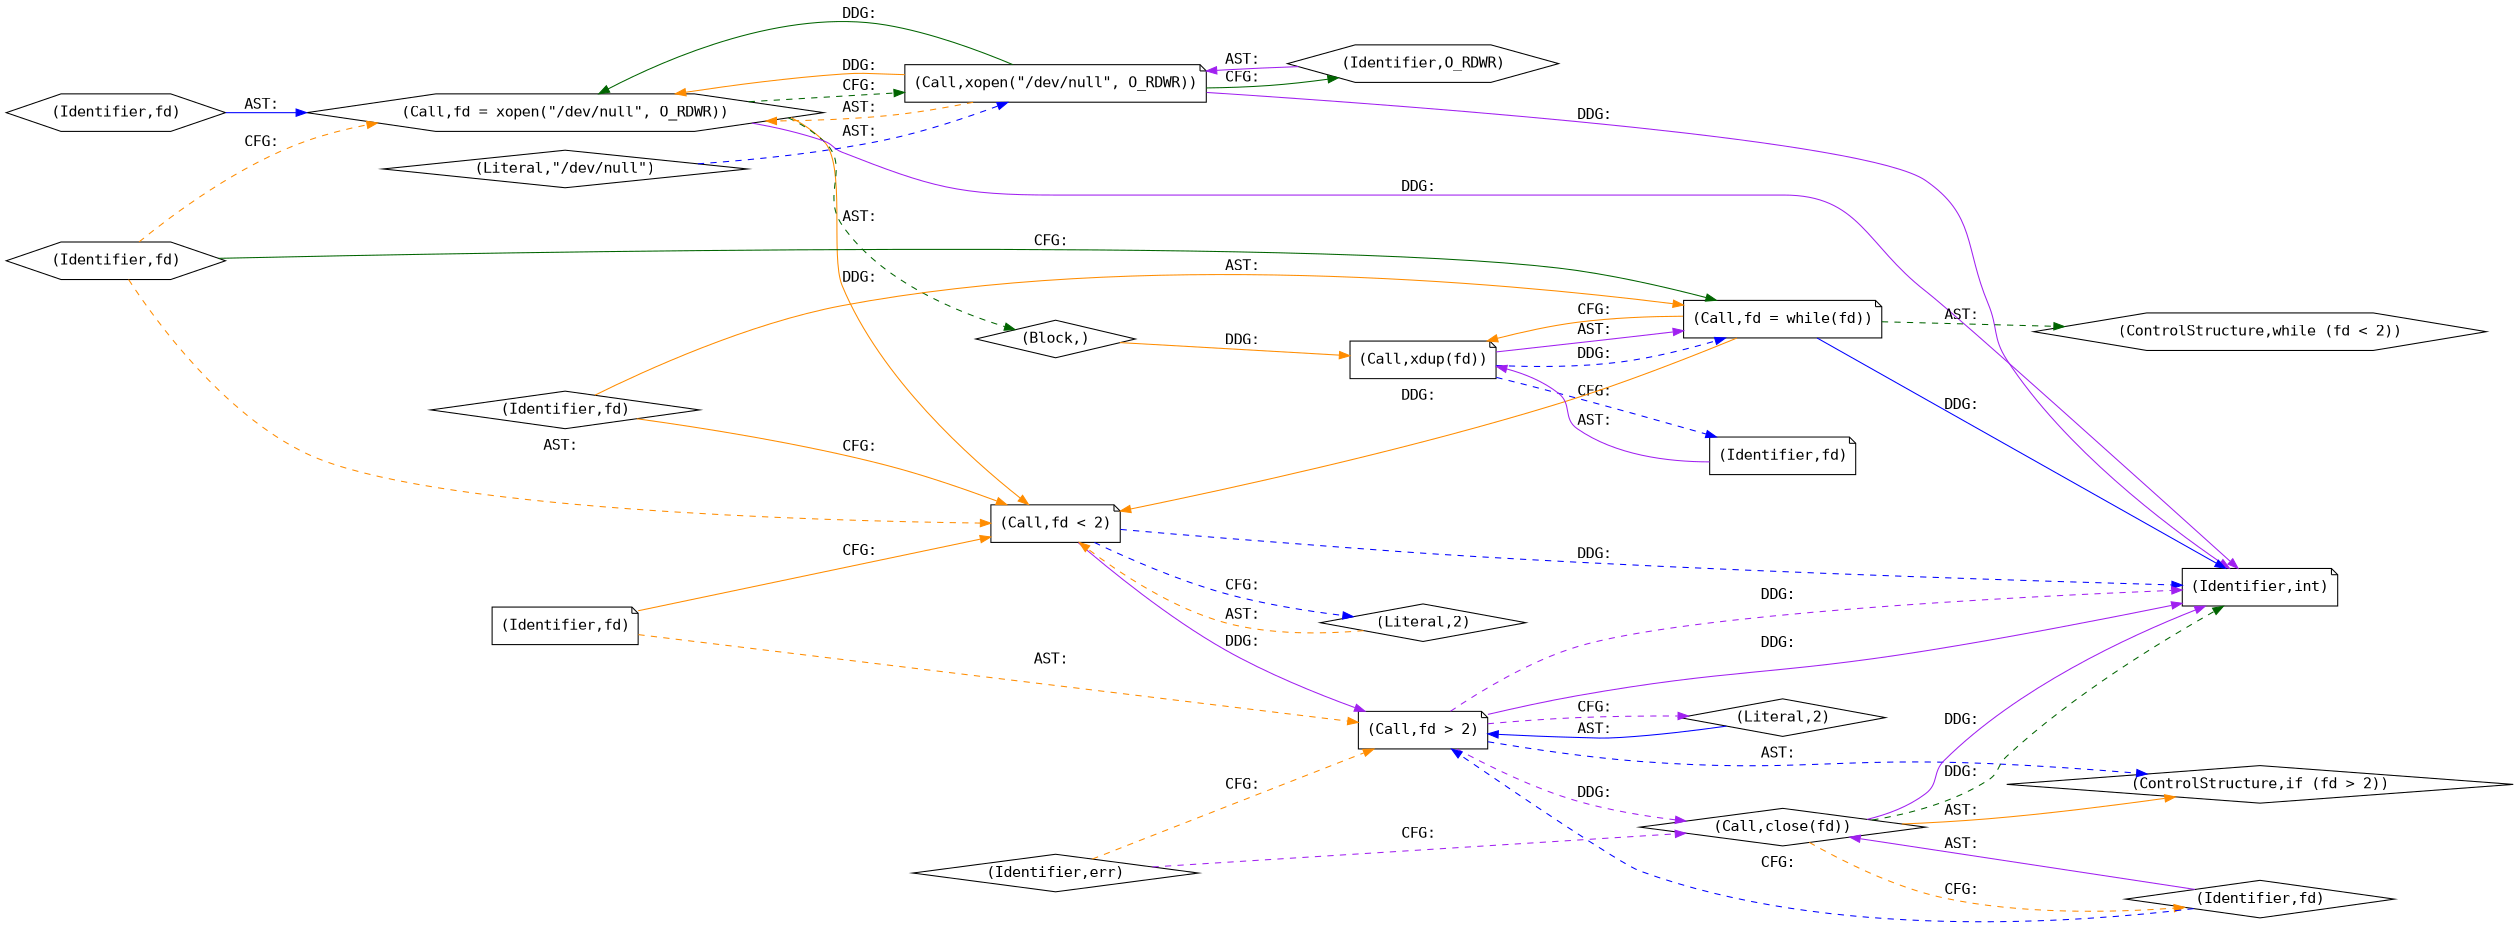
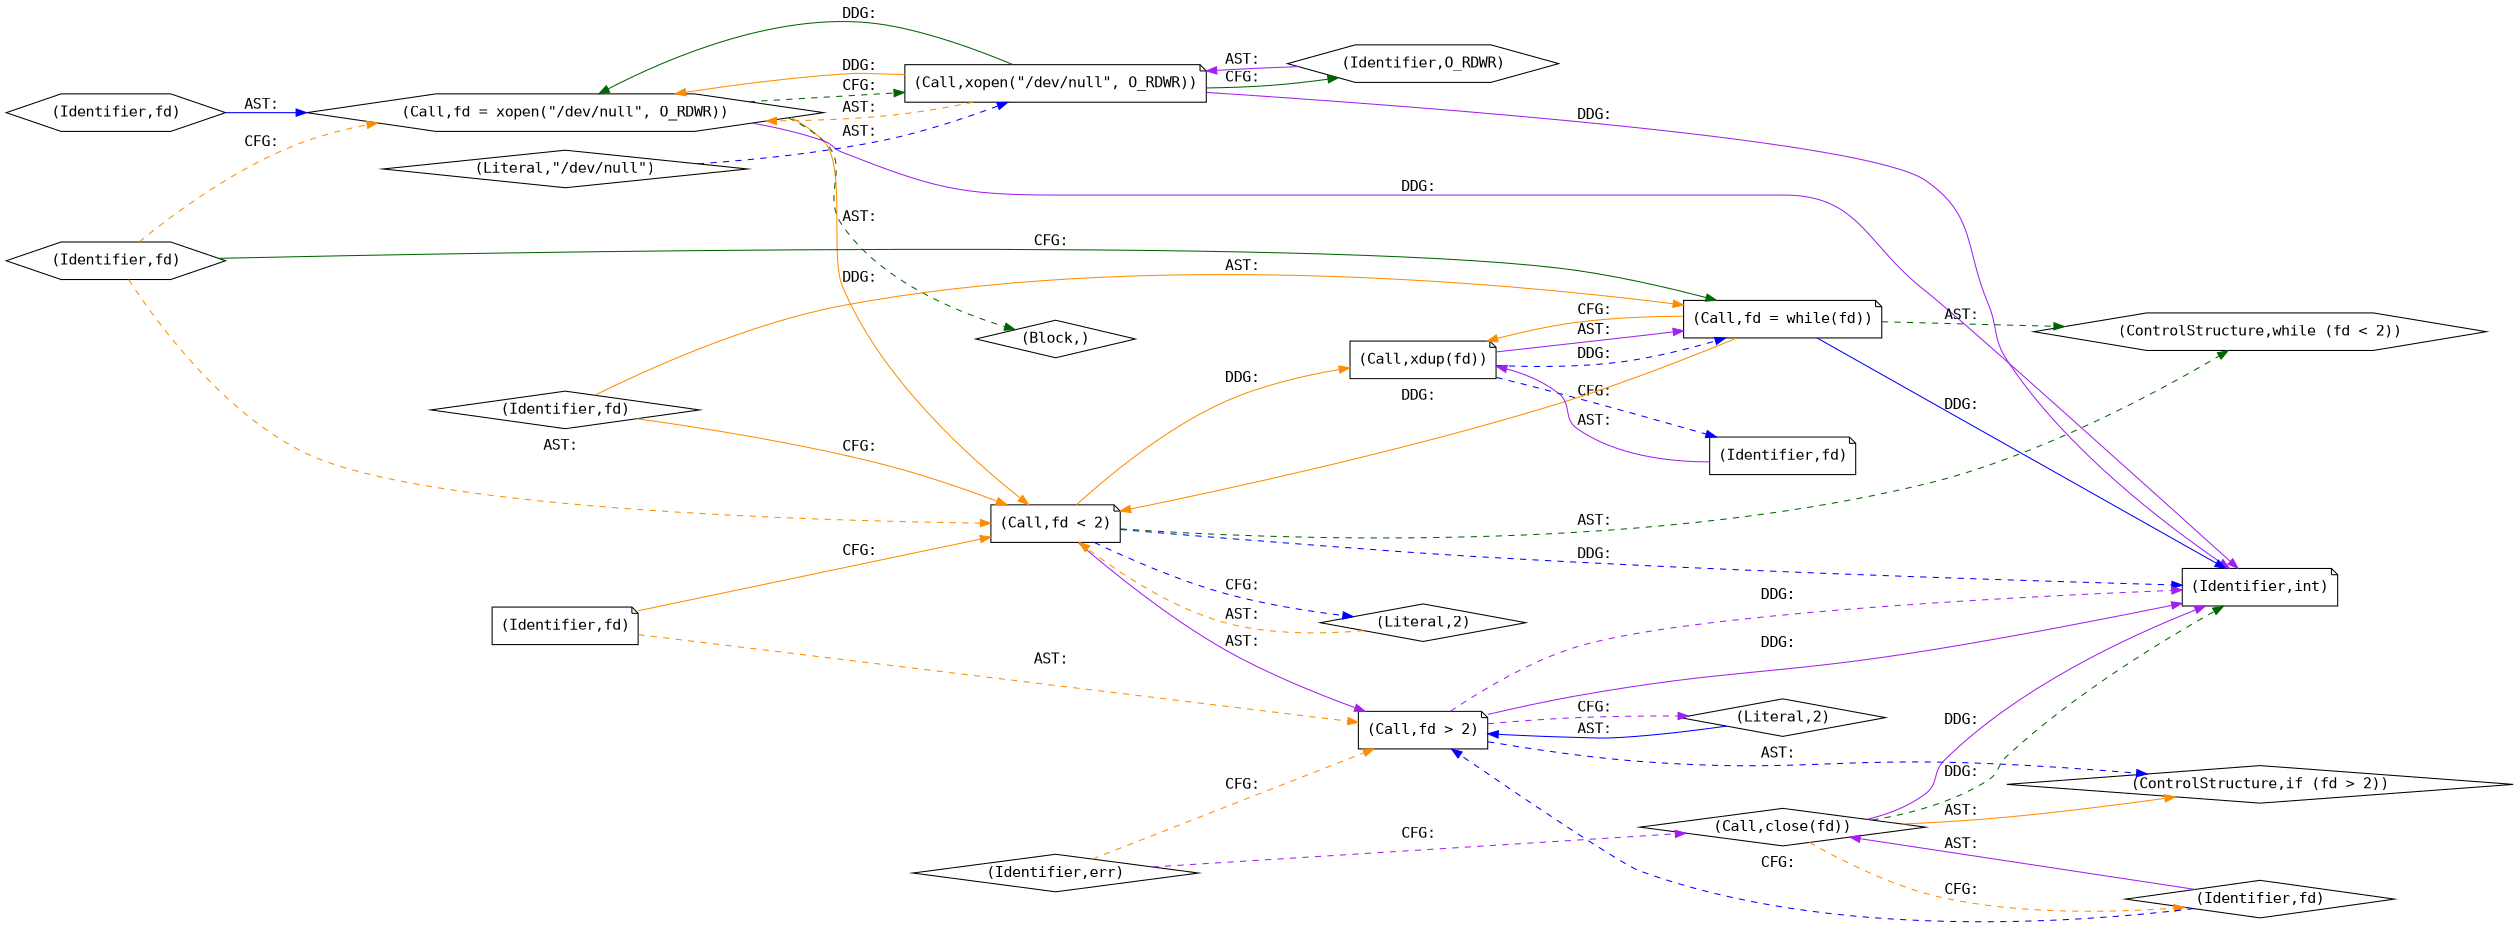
edge "(Block,)" -> "(Call,xdup(fd))": now "(Call,fd < 2)" -> "(Call,xdup(fd))"
edge "(Call,fd < 2)" -> "(ControlStructure,while (fd < 2))": added, label "AST:"
edge "(Call,fd < 2)" -> "(Call,fd > 2)": label "DDG: " -> "AST: "
edge "(Call,fd > 2)" -> "(Call,close(fd))": removed, label "DDG:"
